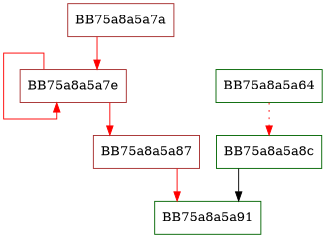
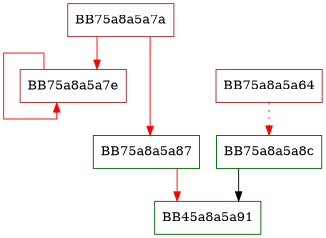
node "BB75a8a5a64": color darkgreen -> brown
edge "BB75a8a5a7e" -> "BB75a8a5a87": now "BB75a8a5a7a" -> "BB75a8a5a87"
node "BB75a8a5a87": color brown -> darkgreen
node "BB75a8a5a91": label "BB75a8a5a91" -> "BB45a8a5a91"
